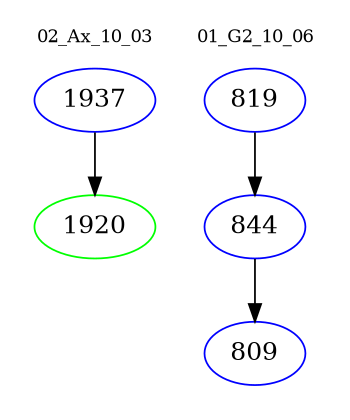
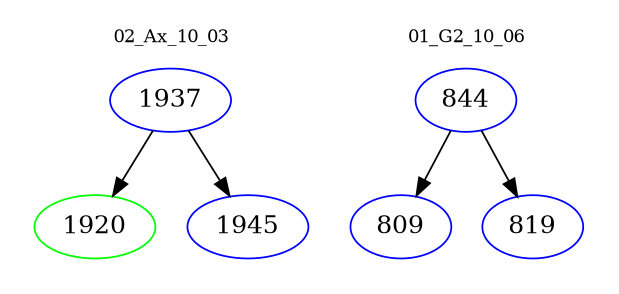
edge "819" -> "844": reversed
node "1945": added
